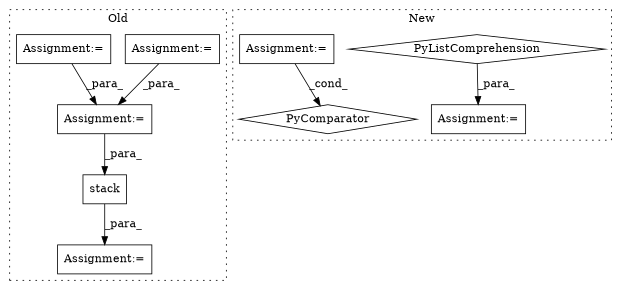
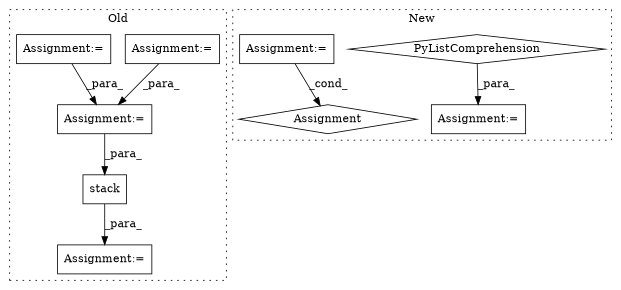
node "PyComparator": label "PyComparator" -> "Assignment"
